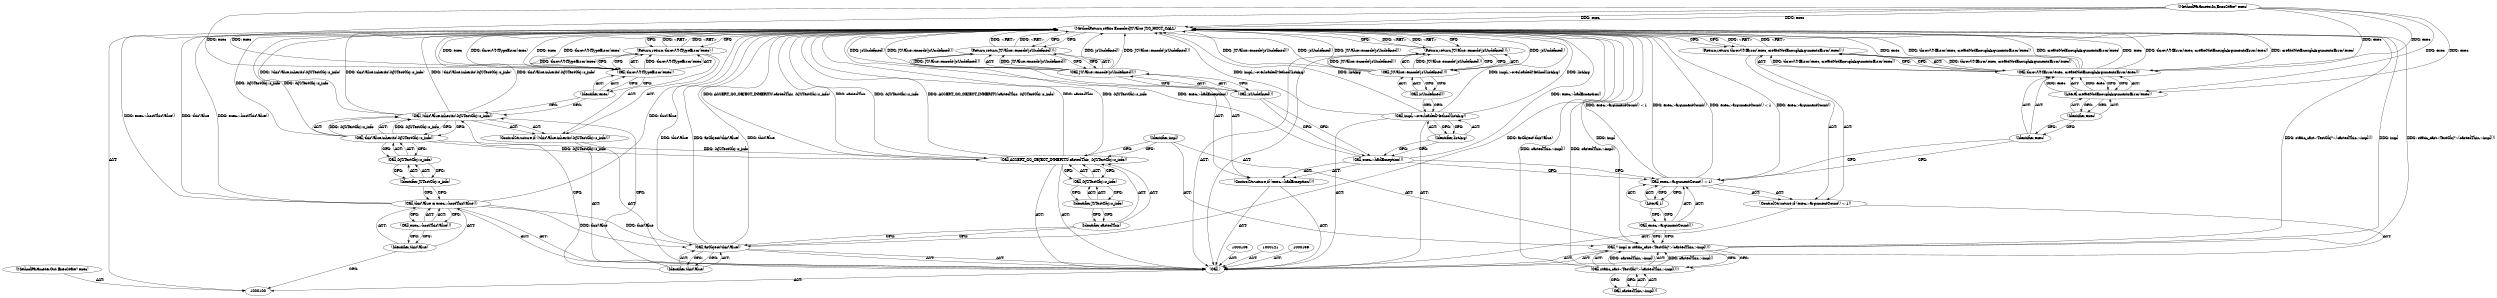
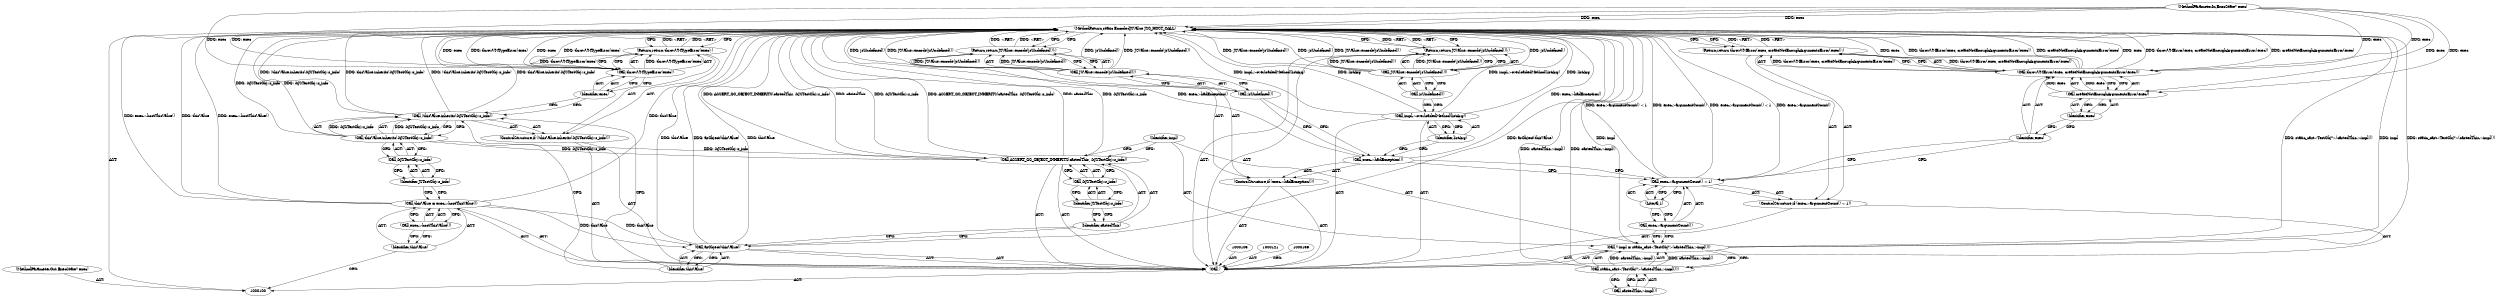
node "(Literal,createNotEnoughArgumentsError(exec))": label "(Literal,createNotEnoughArgumentsError(exec))" -> "(Call,createNotEnoughArgumentsError(exec))"
edge "1000136" -> "(Call,)": label "AST: " -> "CFG: "
